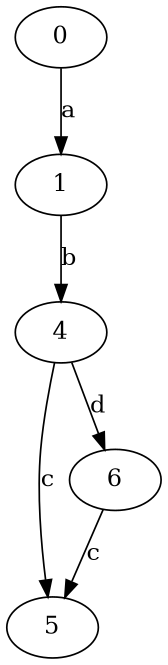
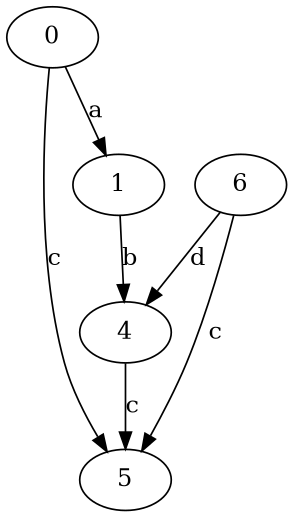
edge "0" -> "5": added, label "c"
edge "4" -> "6": reversed
